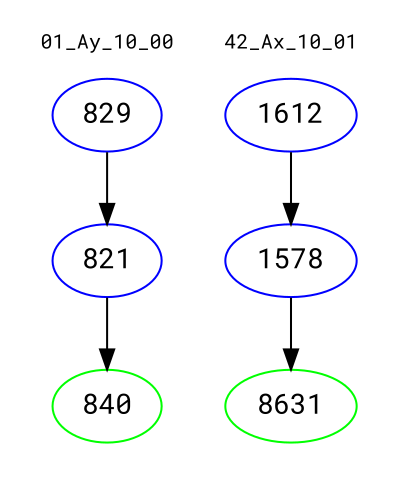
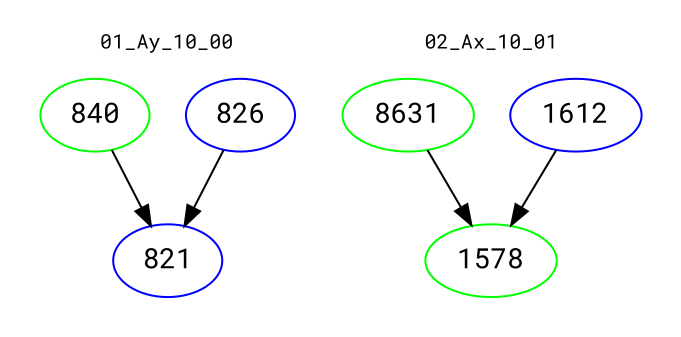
cluster "42_Ax_10_01": label "42_Ax_10_01" -> "02_Ax_10_01"
node "829": label "829" -> "826"
node "1578": color blue -> green
edge "821" -> "840": reversed
edge "1578" -> "8631": reversed
